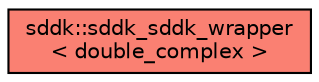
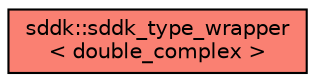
node "sddk::sddk_sddk_wrapper < double_complex >": label "sddk::sddk_sddk_wrapper < double_complex >" -> "sddk::sddk_type_wrapper < double_complex >"
